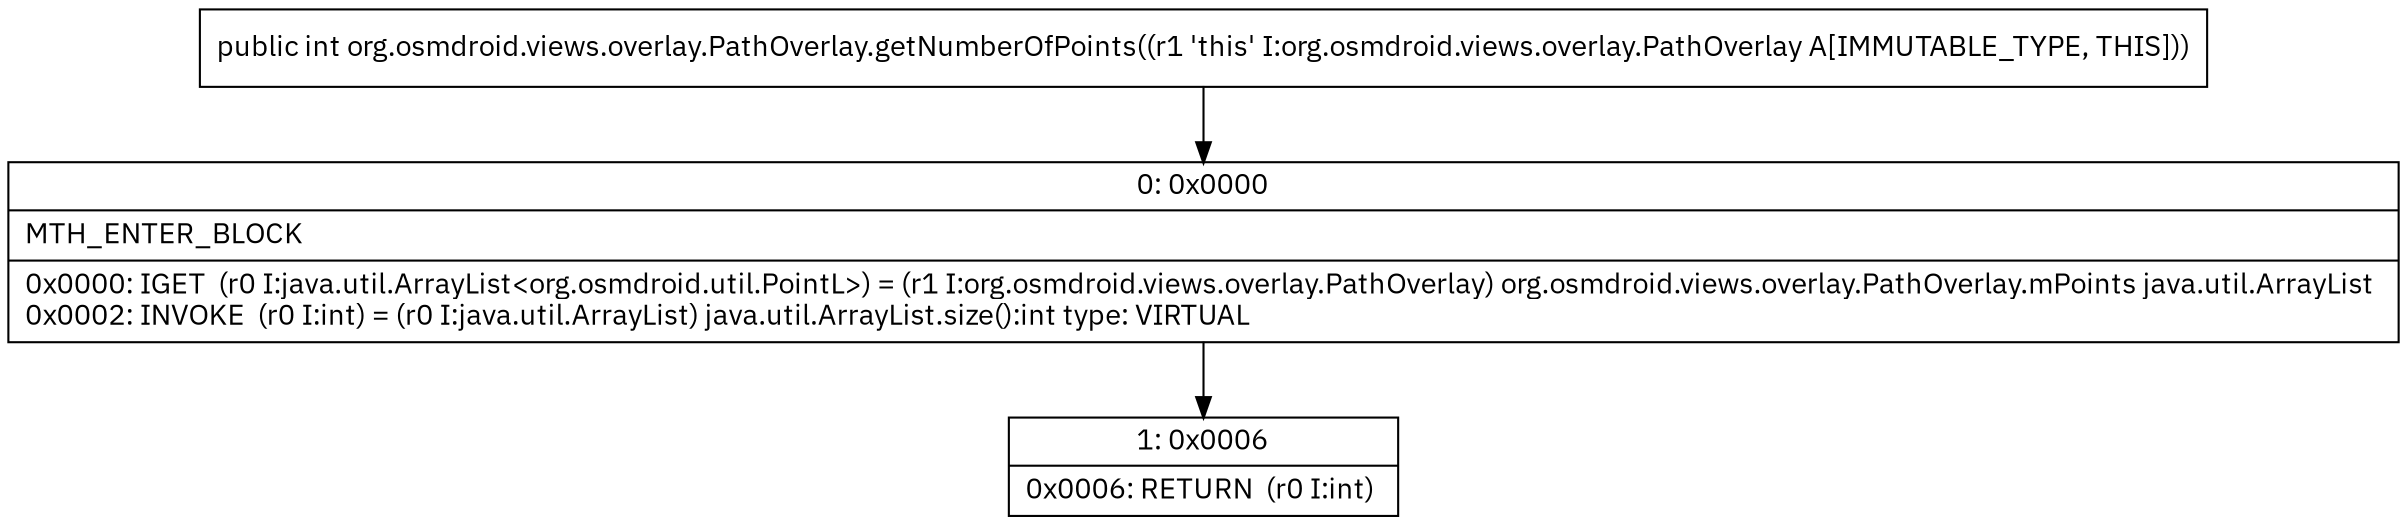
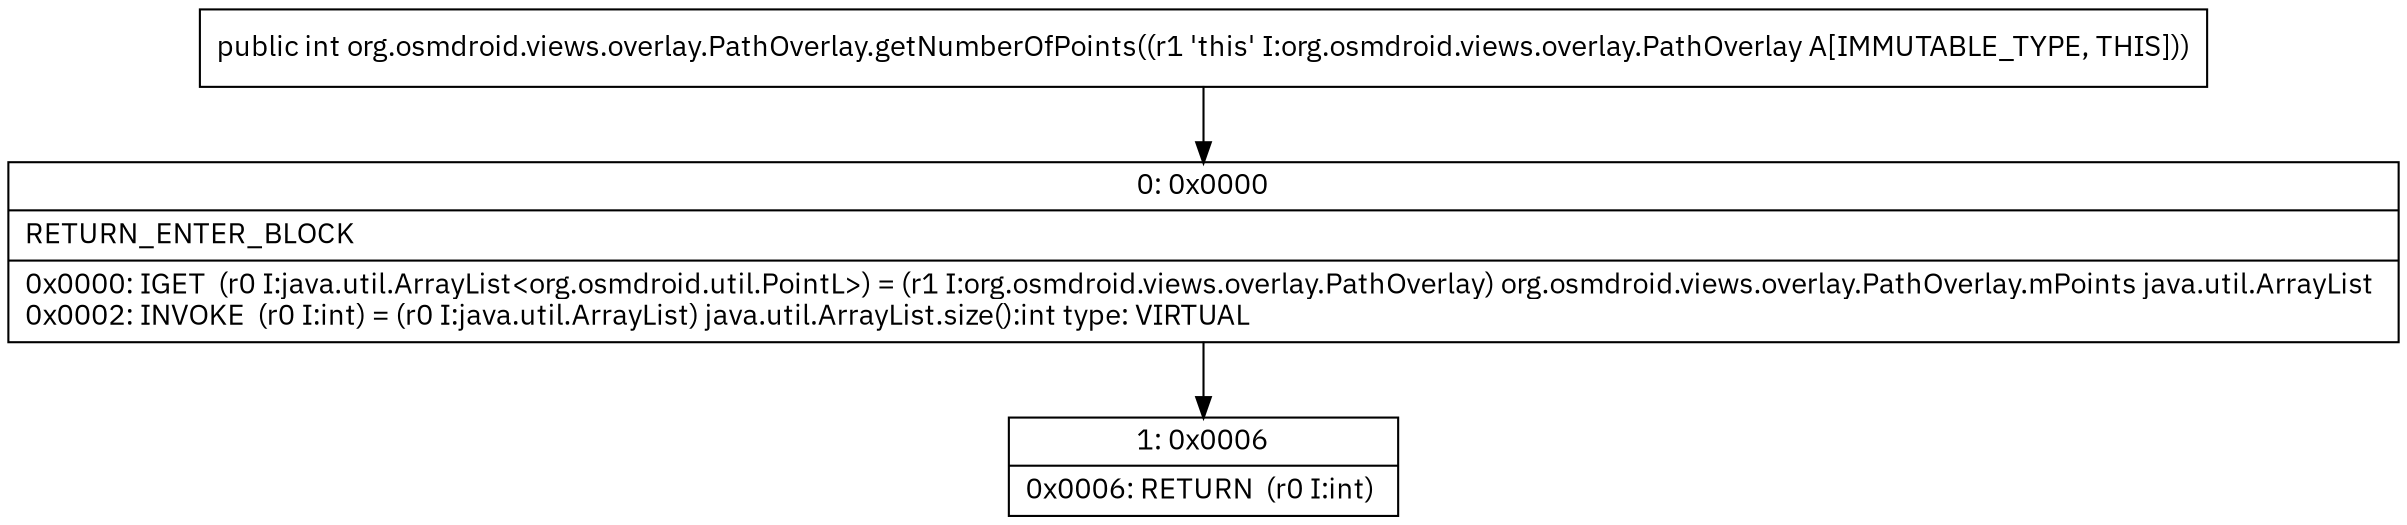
node "0: 0x0000": text "MTH_ENTER_BLOCK" -> "RETURN_ENTER_BLOCK"
